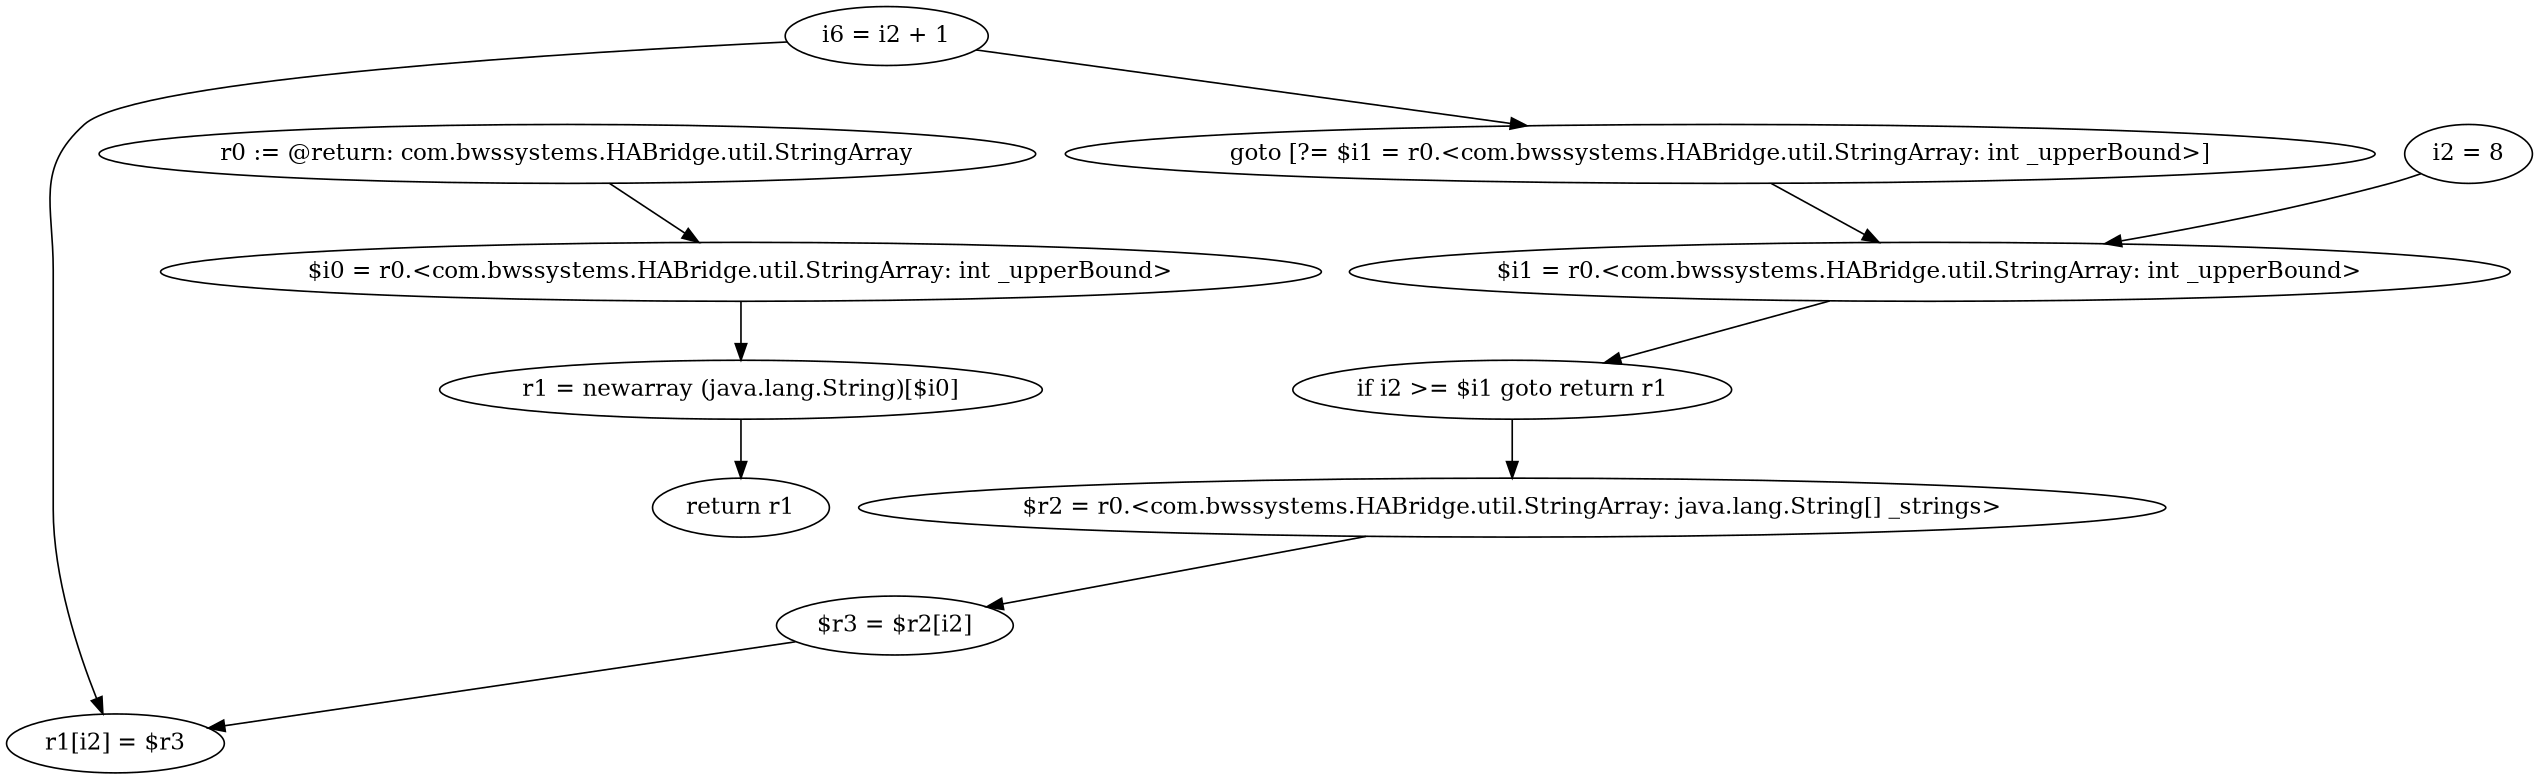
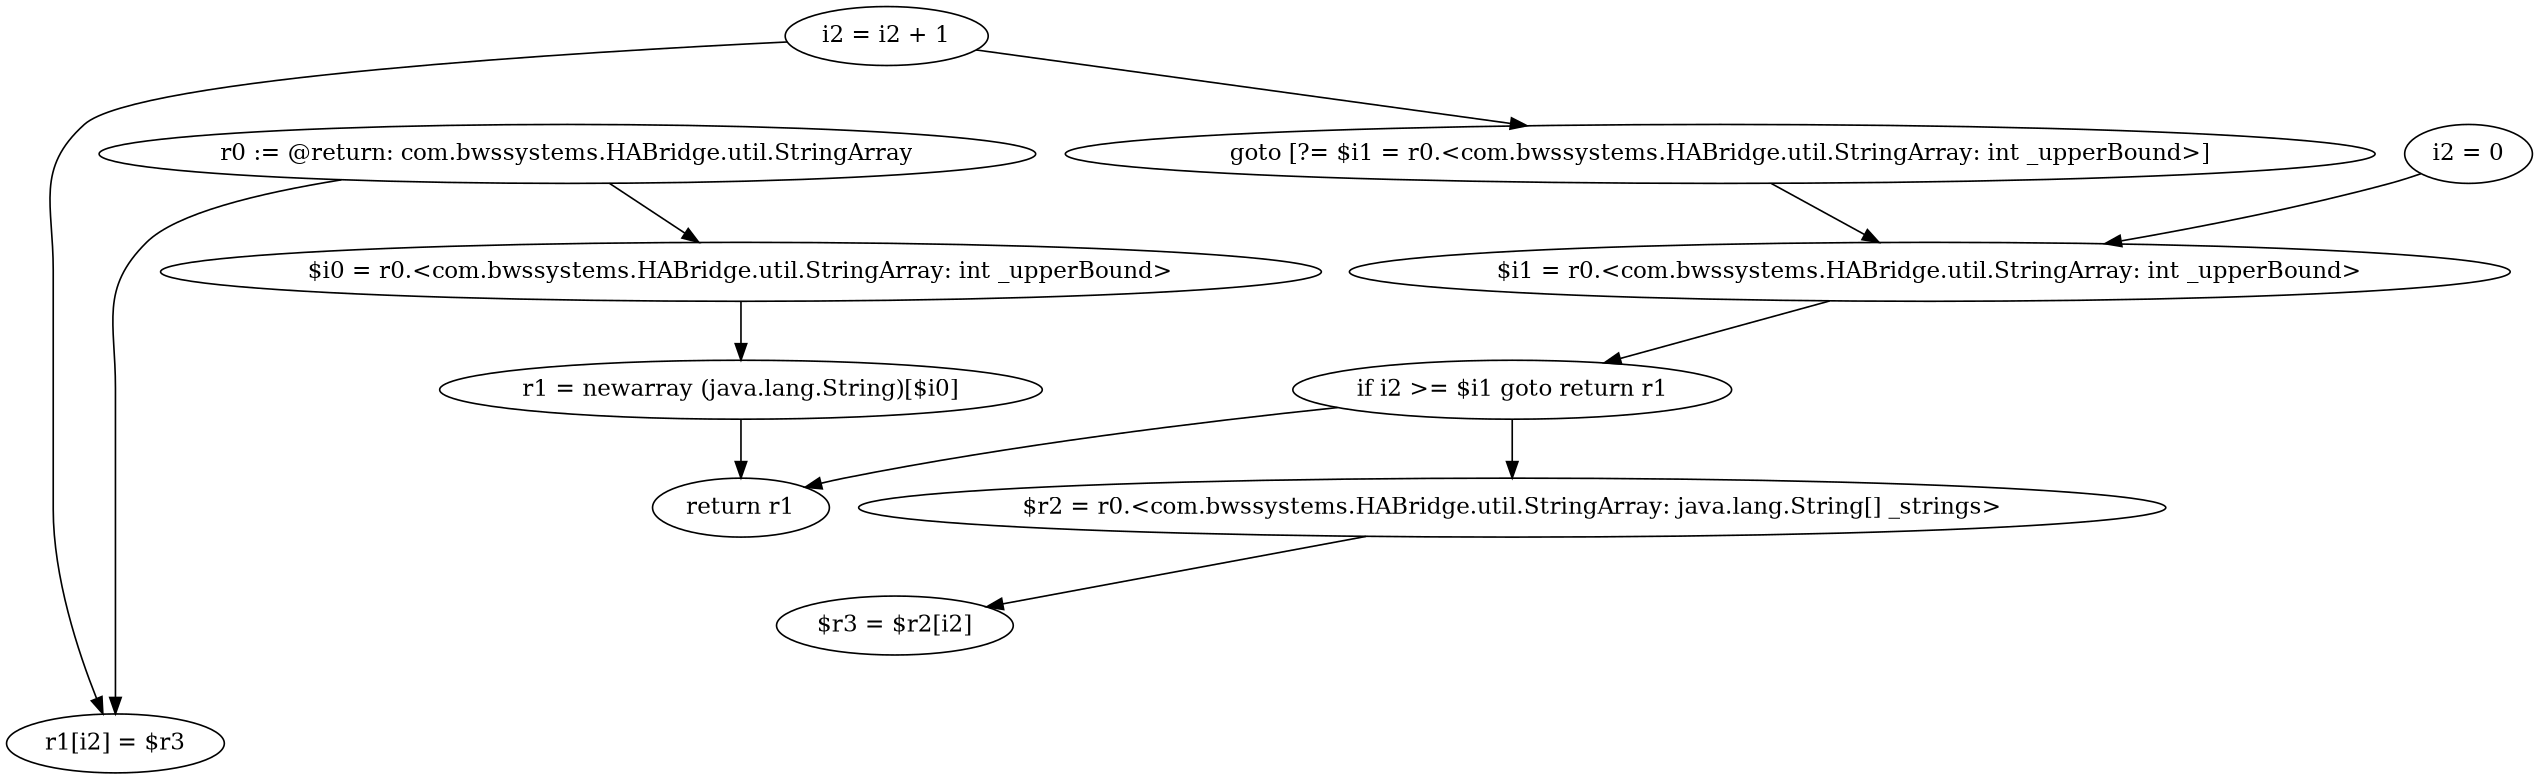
node "i6 = i2 + 1": label "i6 = i2 + 1" -> "i2 = i2 + 1"
node "i2 = 8": label "i2 = 8" -> "i2 = 0"
edge "if i2 >= $i1 goto return r1" -> "return r1": added
edge "$r3 = $r2[i2]" -> "r1[i2] = $r3": now "r0 := @return: com.bwssystems.HABridge.util.StringArray" -> "r1[i2] = $r3"
